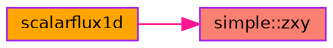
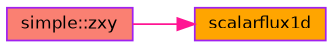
edge "scalarflux1d" -> "simple::zxy": reversed
